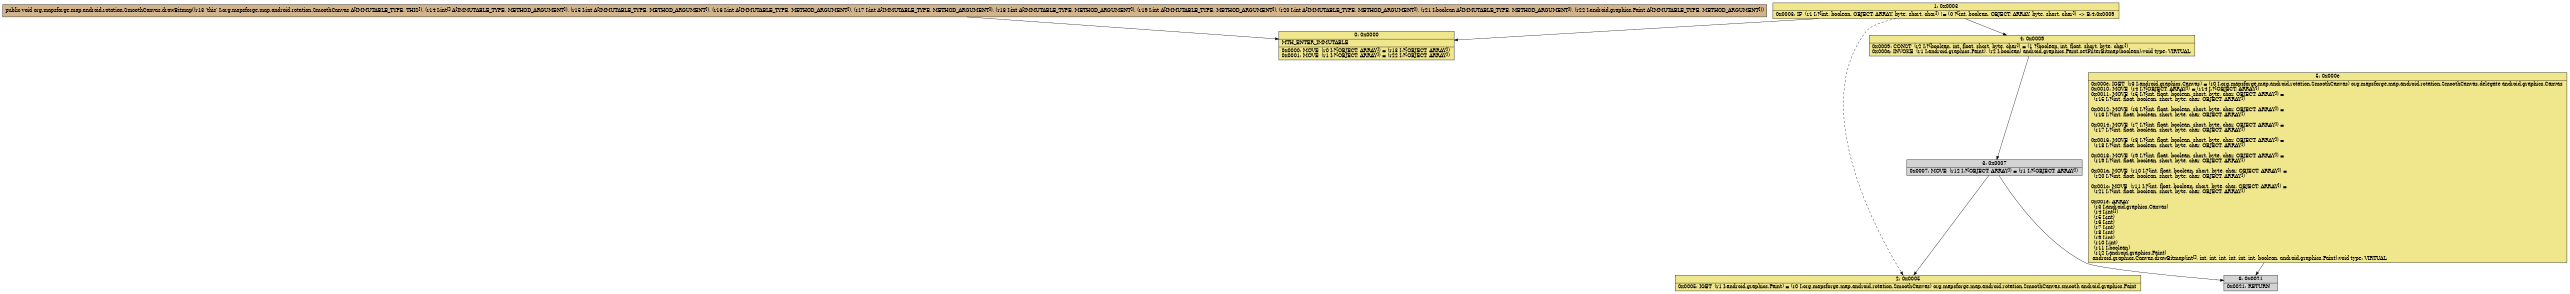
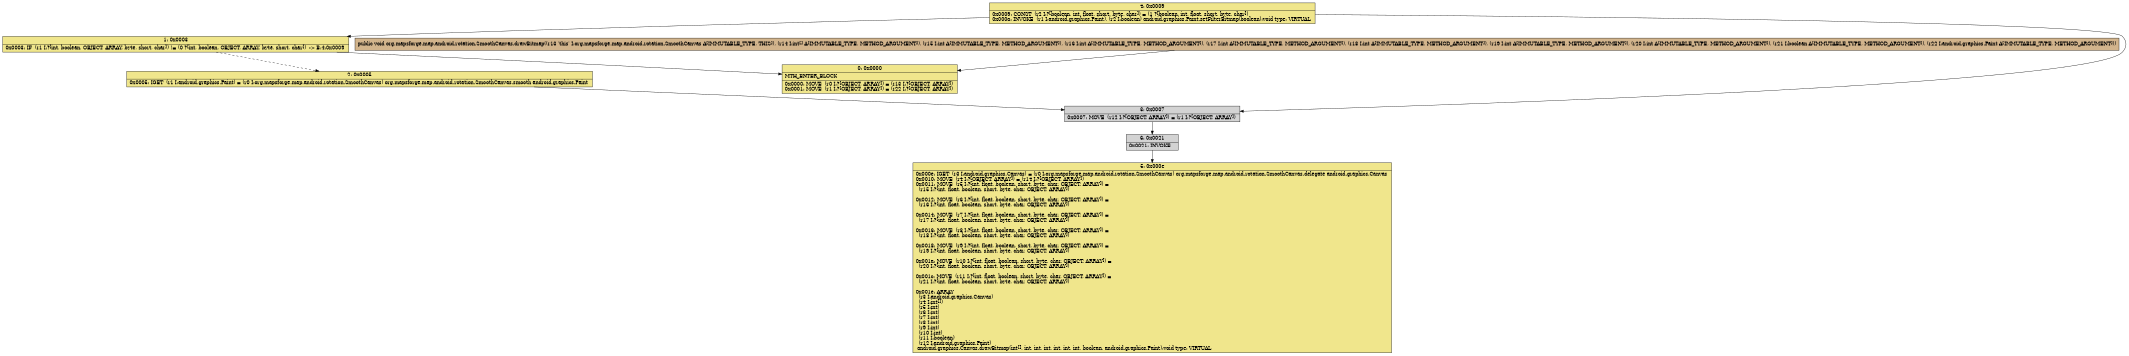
edge "1: 0x0003" -> "4: 0x0009": reversed
node "0: 0x0000": text "MTH_ENTER_IMMUTABLE" -> "MTH_ENTER_BLOCK"
edge "3: 0x0007" -> "2: 0x0005": reversed
edge "5: 0x000e" -> "6: 0x0021": reversed
node "6: 0x0021": text "0x0021: RETURN" -> "0x0021: INVOKE"
